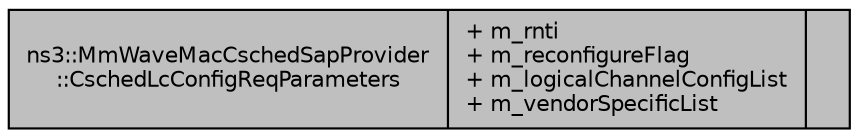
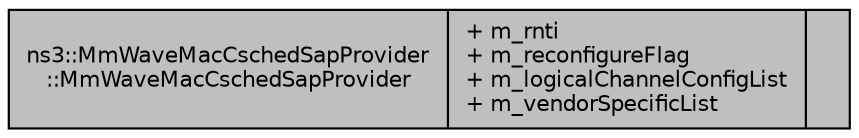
node "ns3::MmWaveMacCschedSapProvider": text "::CschedLcConfigReqParameters" -> "::MmWaveMacCschedSapProvider"
